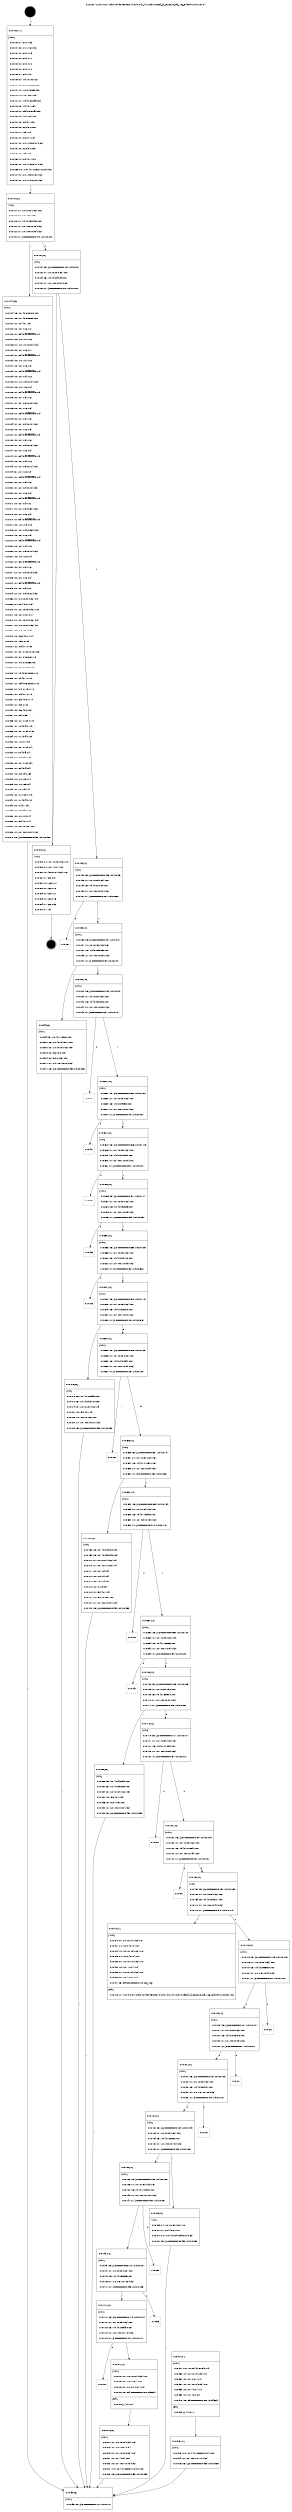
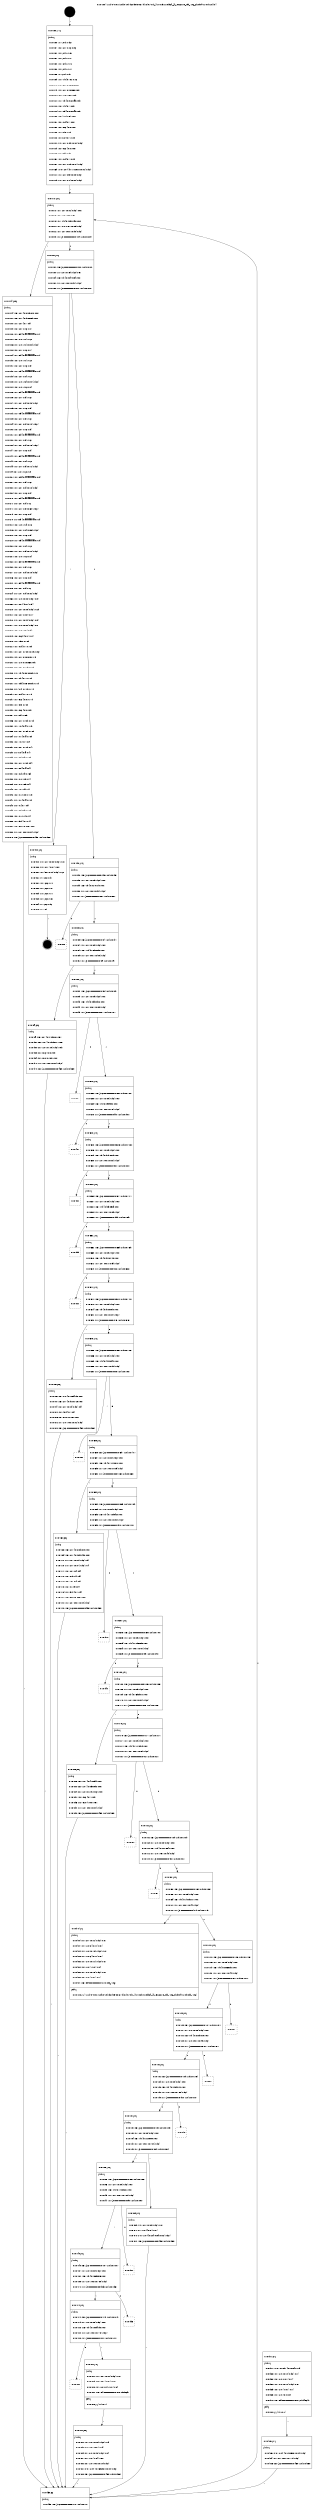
edge "0x401f5c [5]" -> "0x401474 [32]": added, label "8"
